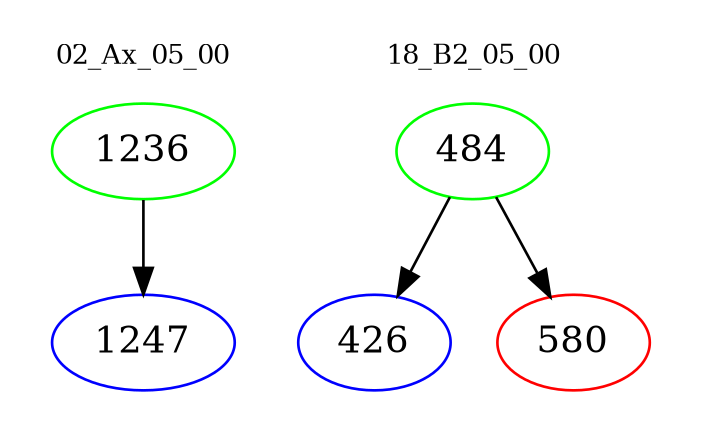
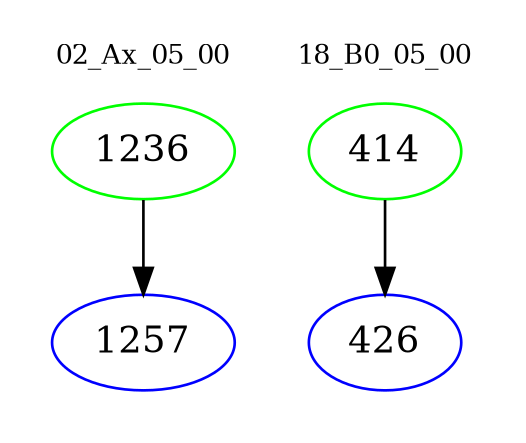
cluster "18_B2_05_00": label "18_B2_05_00" -> "18_B0_05_00"
node "484": label "484" -> "414"
node "1247": label "1247" -> "1257"
node "580": removed
